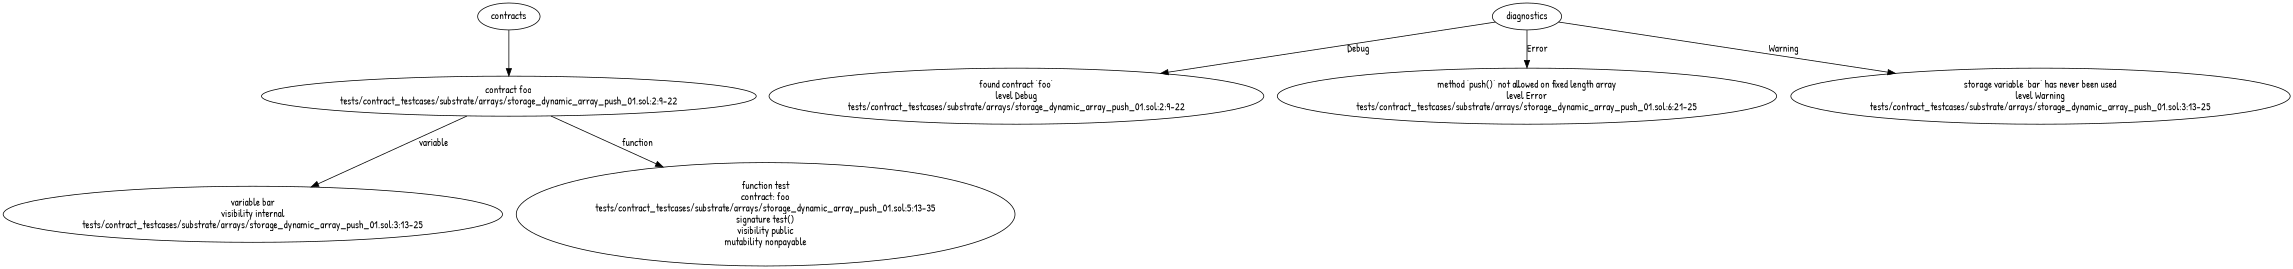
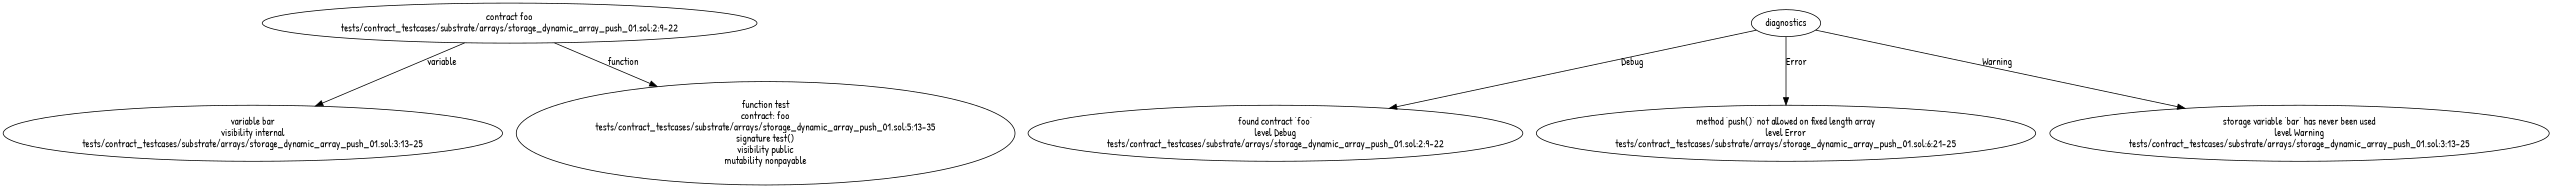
node "contracts": removed
